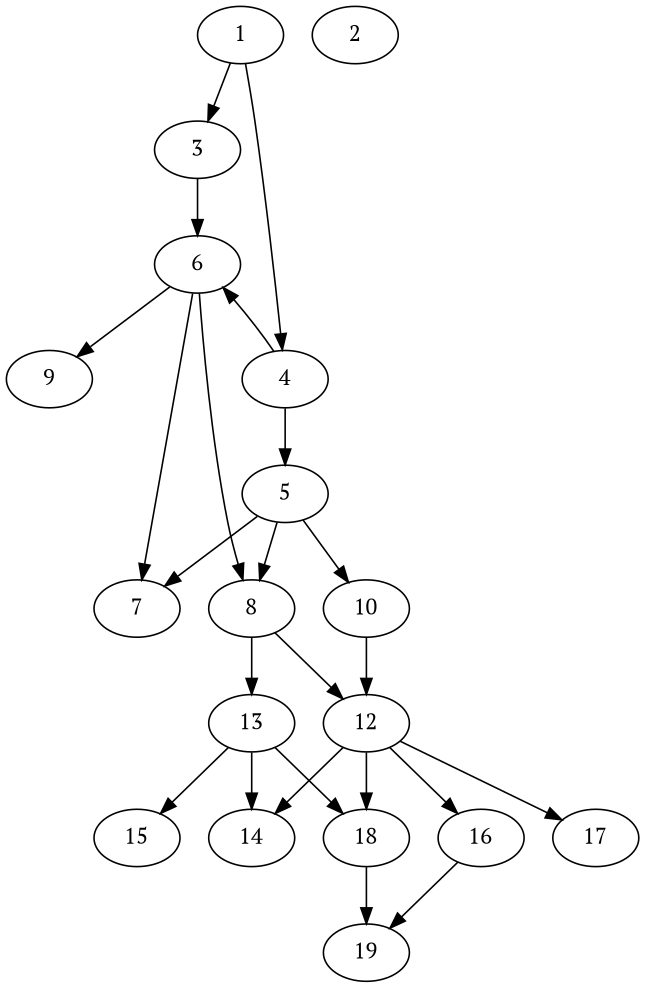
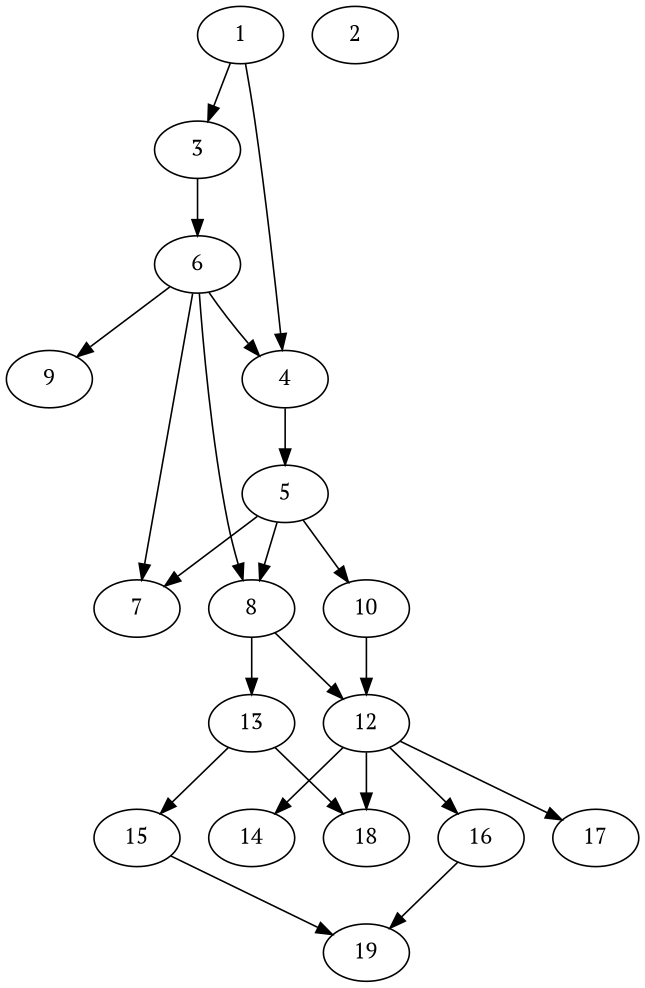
edge "4" -> "6": reversed
edge "13" -> "14": removed
edge "18" -> "19": now "15" -> "19"
